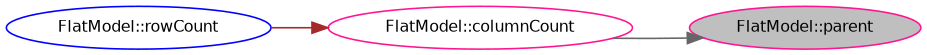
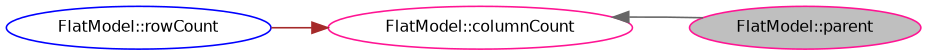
edge "FlatModel::columnCount" -> "FlatModel::parent": reversed
